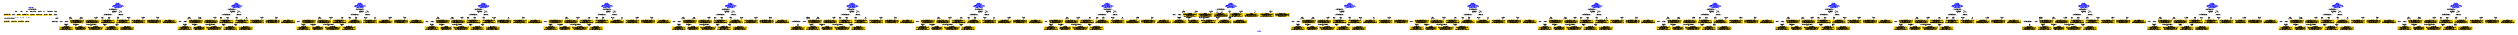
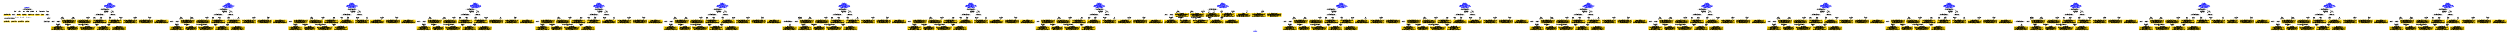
node "Object Facet Value 1": removed
